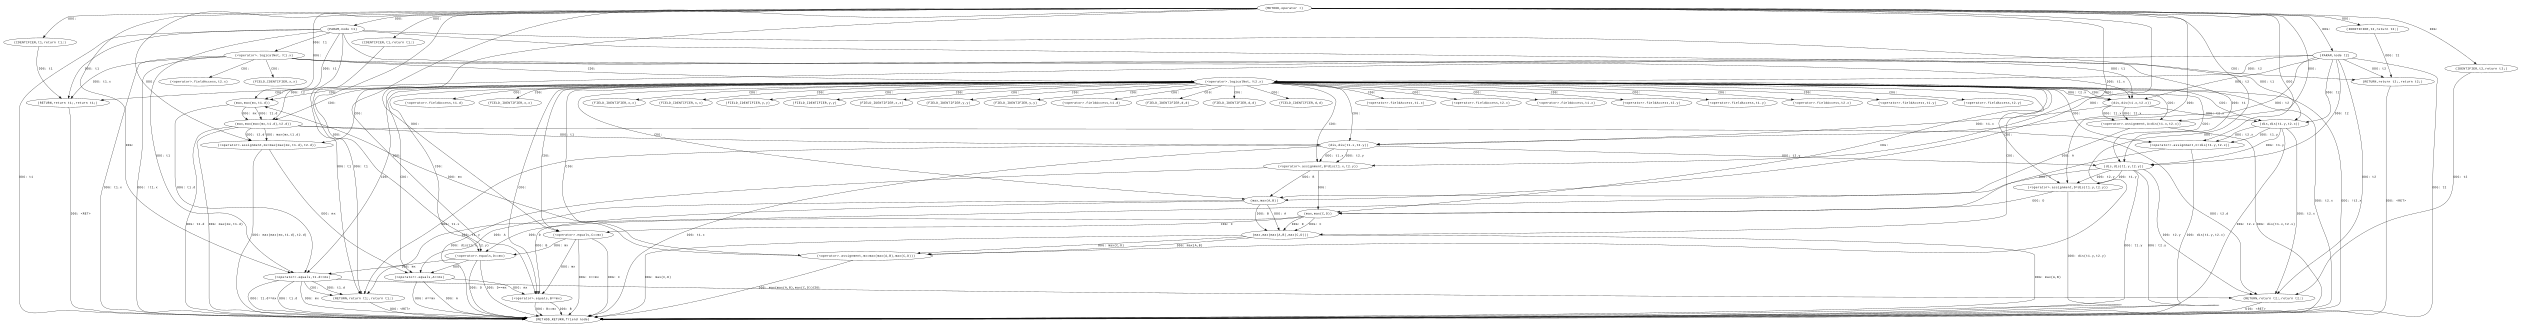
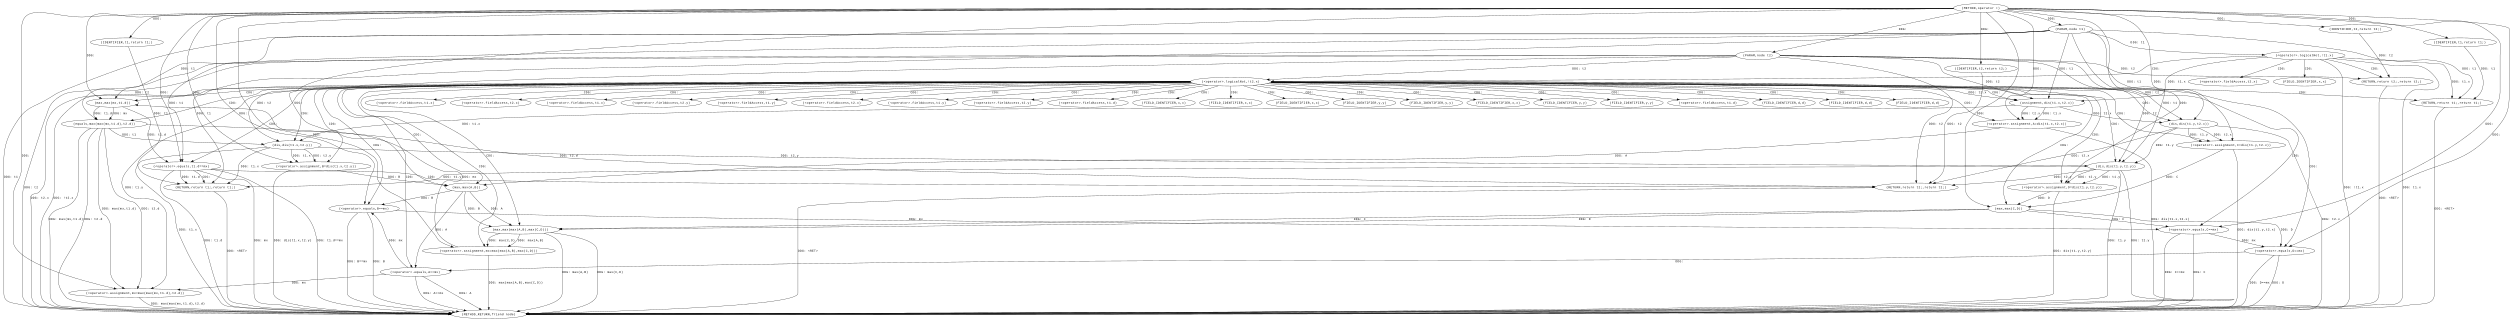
node "(dis,dis(t1.x,t2.x))": label "(dis,dis(t1.x,t2.x))" -> "(assignment,dis(t1.x,t2.x))"
edge "(<operator>.logicalNot,!t2.x)" -> "(<operator>.assignment,mx=max(max(mx,t1.d),t2.d))": label "CDG: " -> "DDG: t1.y"
node "(max,max(max(mx,t1.d),t2.d))": label "(max,max(max(mx,t1.d),t2.d))" -> "(equals,max(max(mx,t1.d),t2.d))"
edge "(<operator>.assignment,B=dis(t1.x,t2.y))" -> "(max,max(C,D))": now "(METHOD,operator +)" -> "(max,max(C,D))"
edge "(<operator>.assignment,mx=max(max(mx,t1.d),t2.d))" -> "(<operator>.equals,A==mx)": reversed
edge "(<operator>.equals,C==mx)" -> "(<operator>.equals,B==mx)": reversed
edge "(<operator>.equals,D==mx)" -> "(<operator>.equals,t1.d==mx)": removed, label "DDG: mx"
